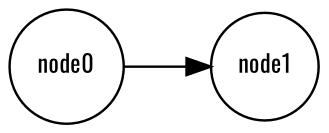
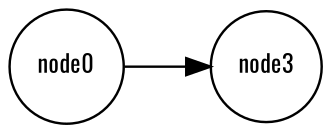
node "node1": label "node1" -> "node3"
